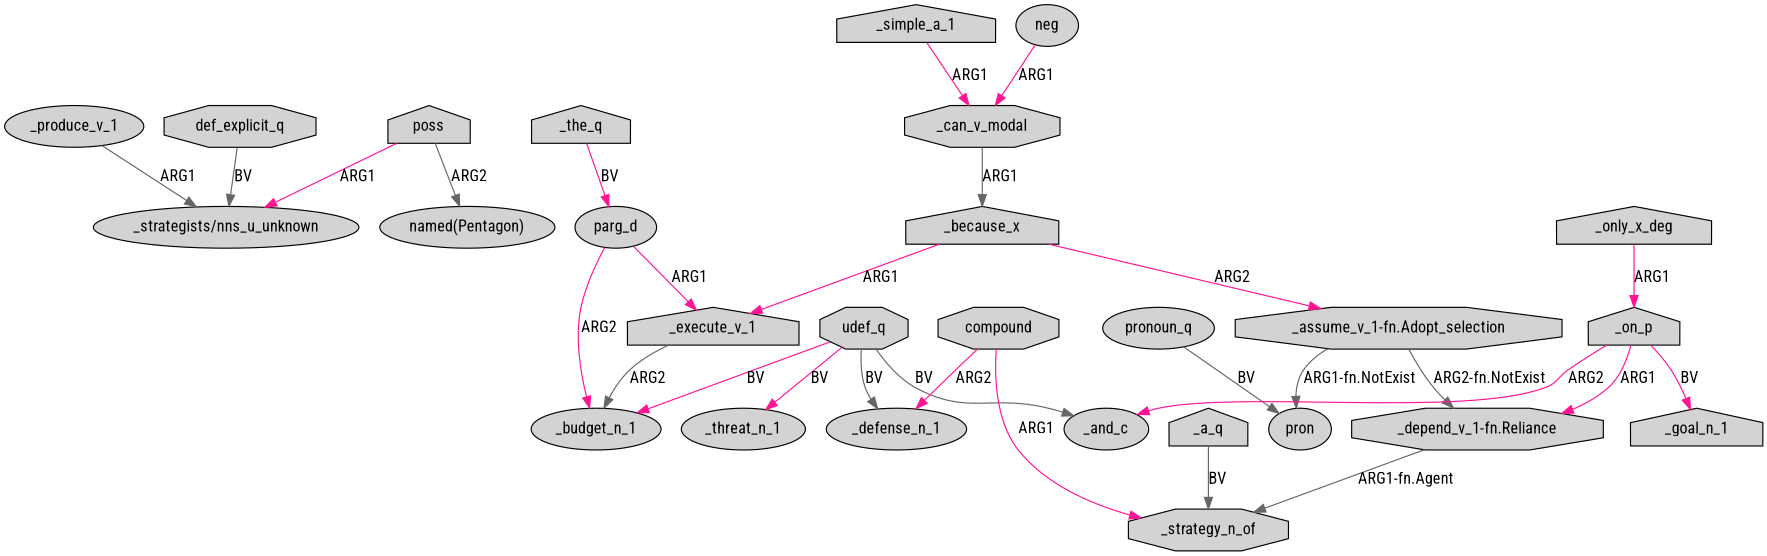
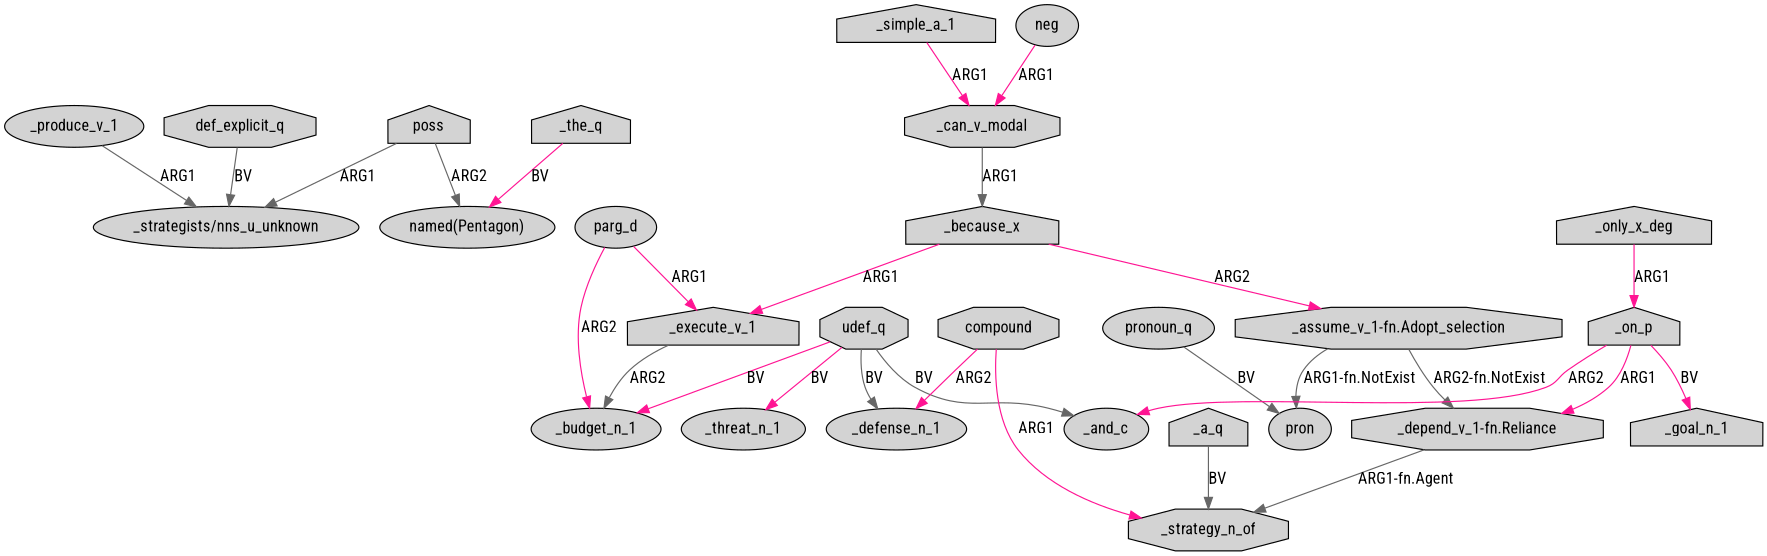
edge "_the_q" -> "parg_d": now "_the_q" -> "named(Pentagon)"
edge "poss" -> "_strategists/nns_u_unknown": color deeppink -> gray40
